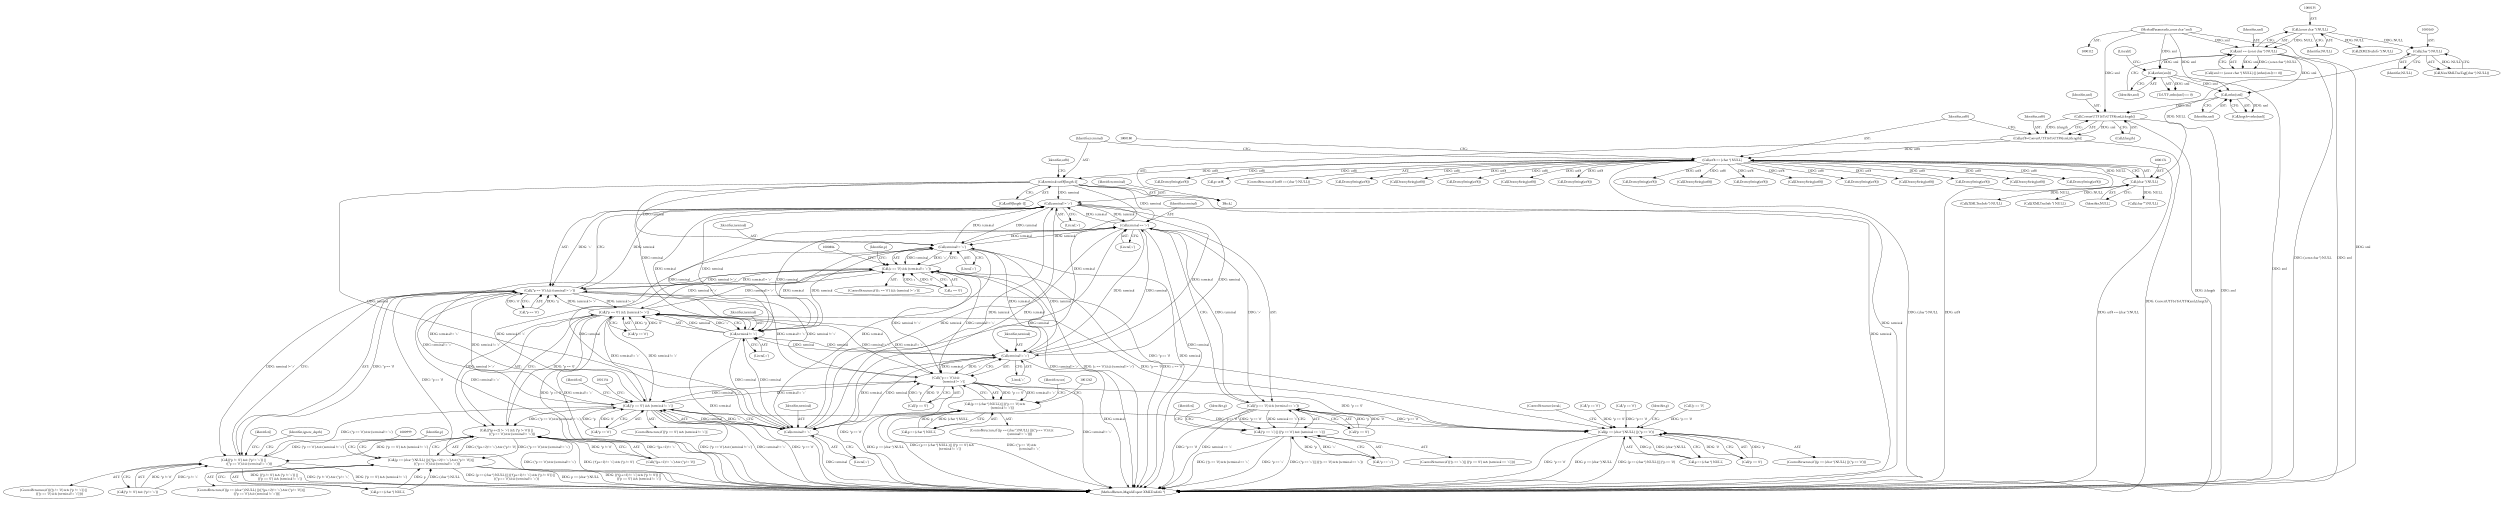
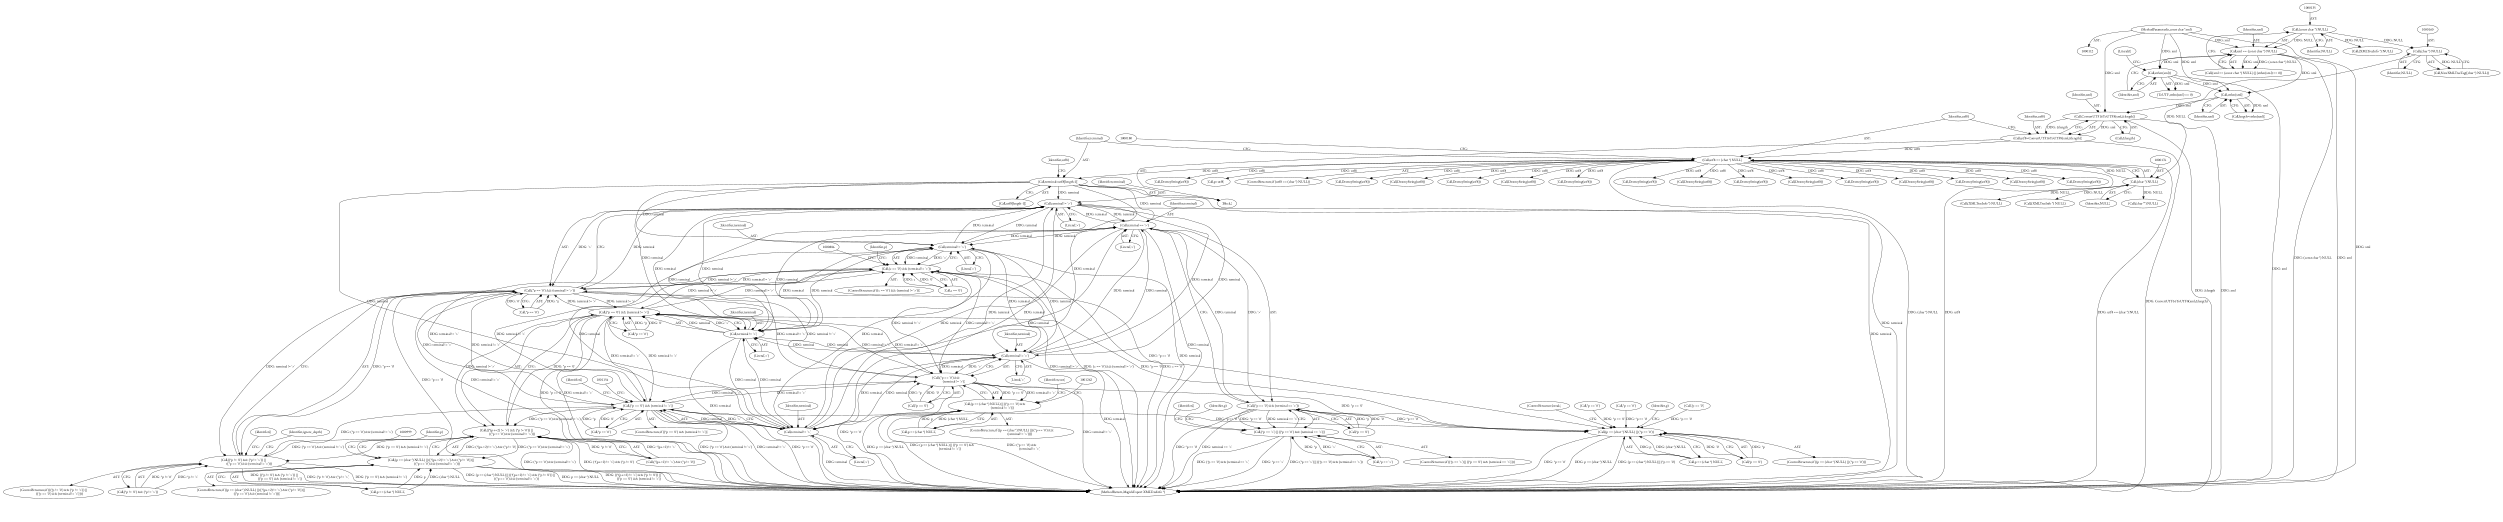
edge "(Call,xml == (const char *) NULL)" -> "(Call,(const char *) NULL)": now "(Call,(xml == (const char *) NULL) || (strlen(xml) == 0))" -> "(Call,(const char *) NULL)"
